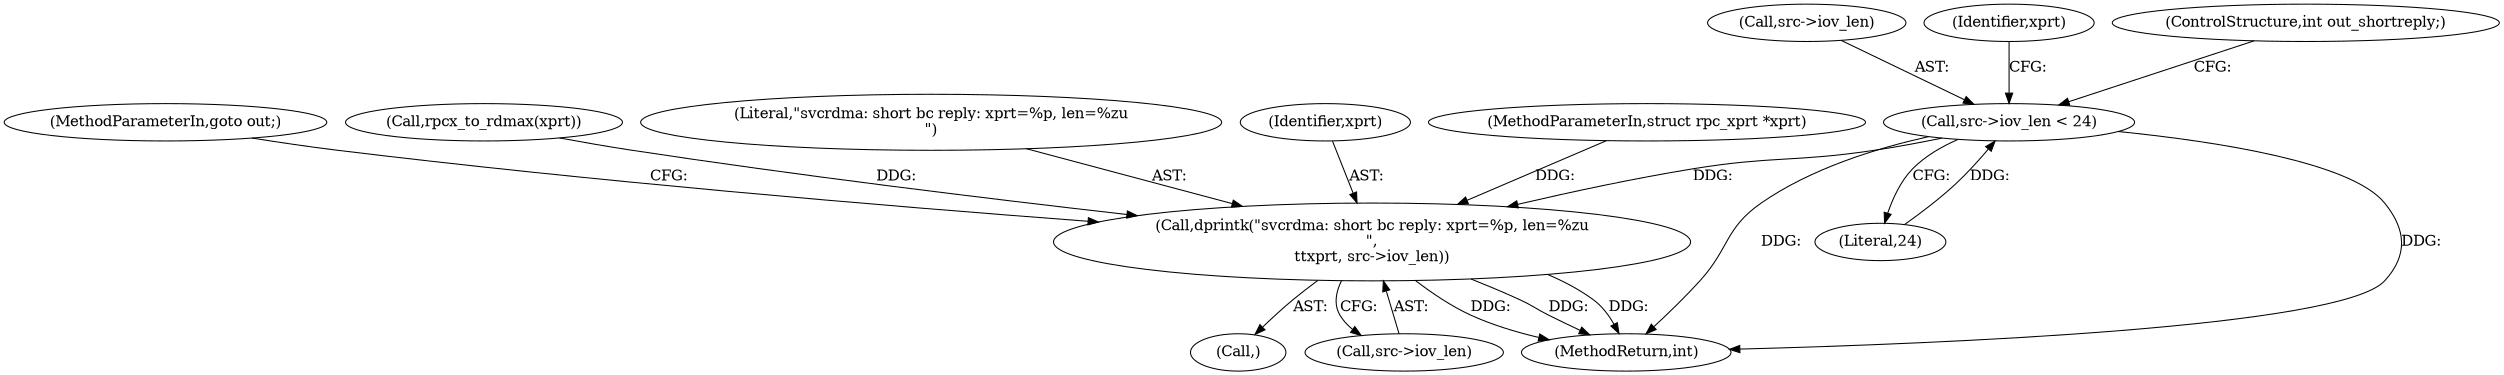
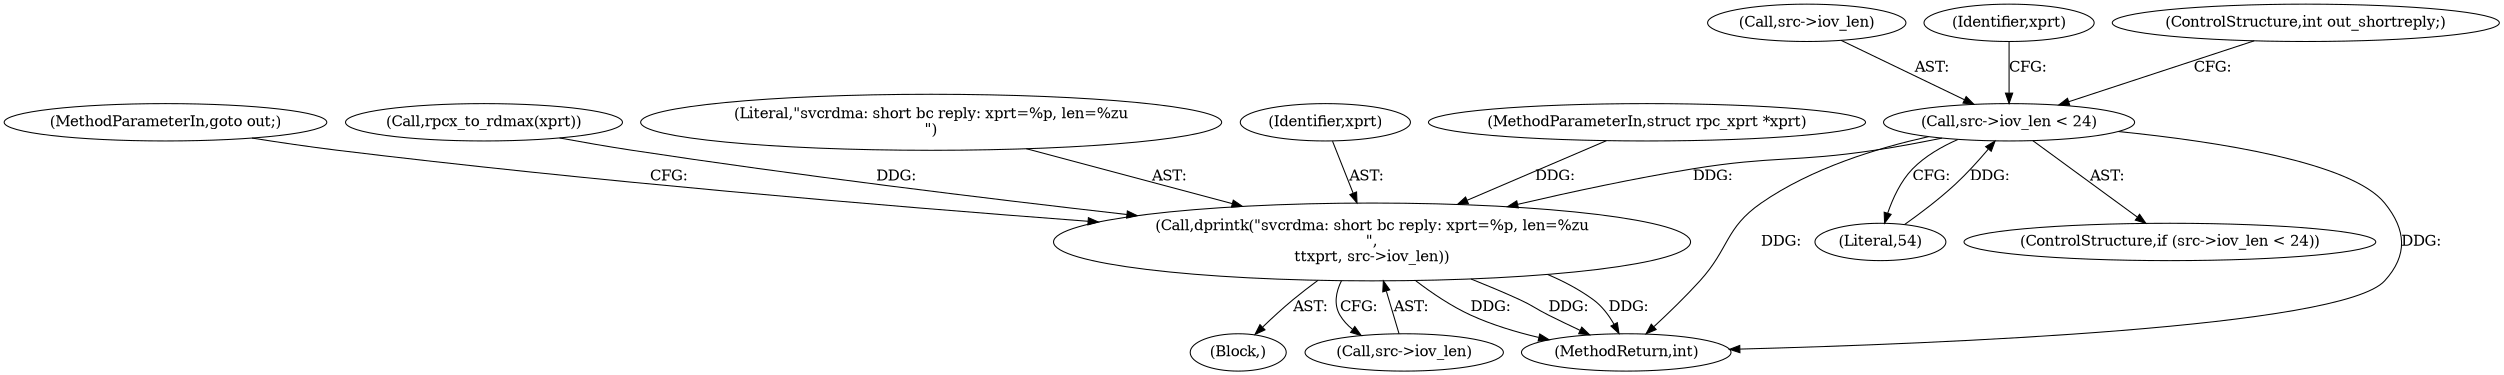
node "(Literal,24)": label "(Literal,24)" -> "(Literal,54)"
node "(ControlStructure,if (src->iov_len < 24))": added
node "(Call,)": label "(Call,)" -> "(Block,)"
